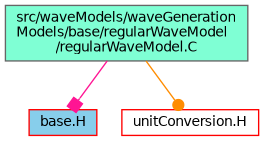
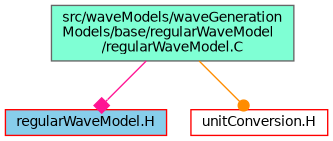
node "base.H": label "base.H" -> "regularWaveModel.H"
